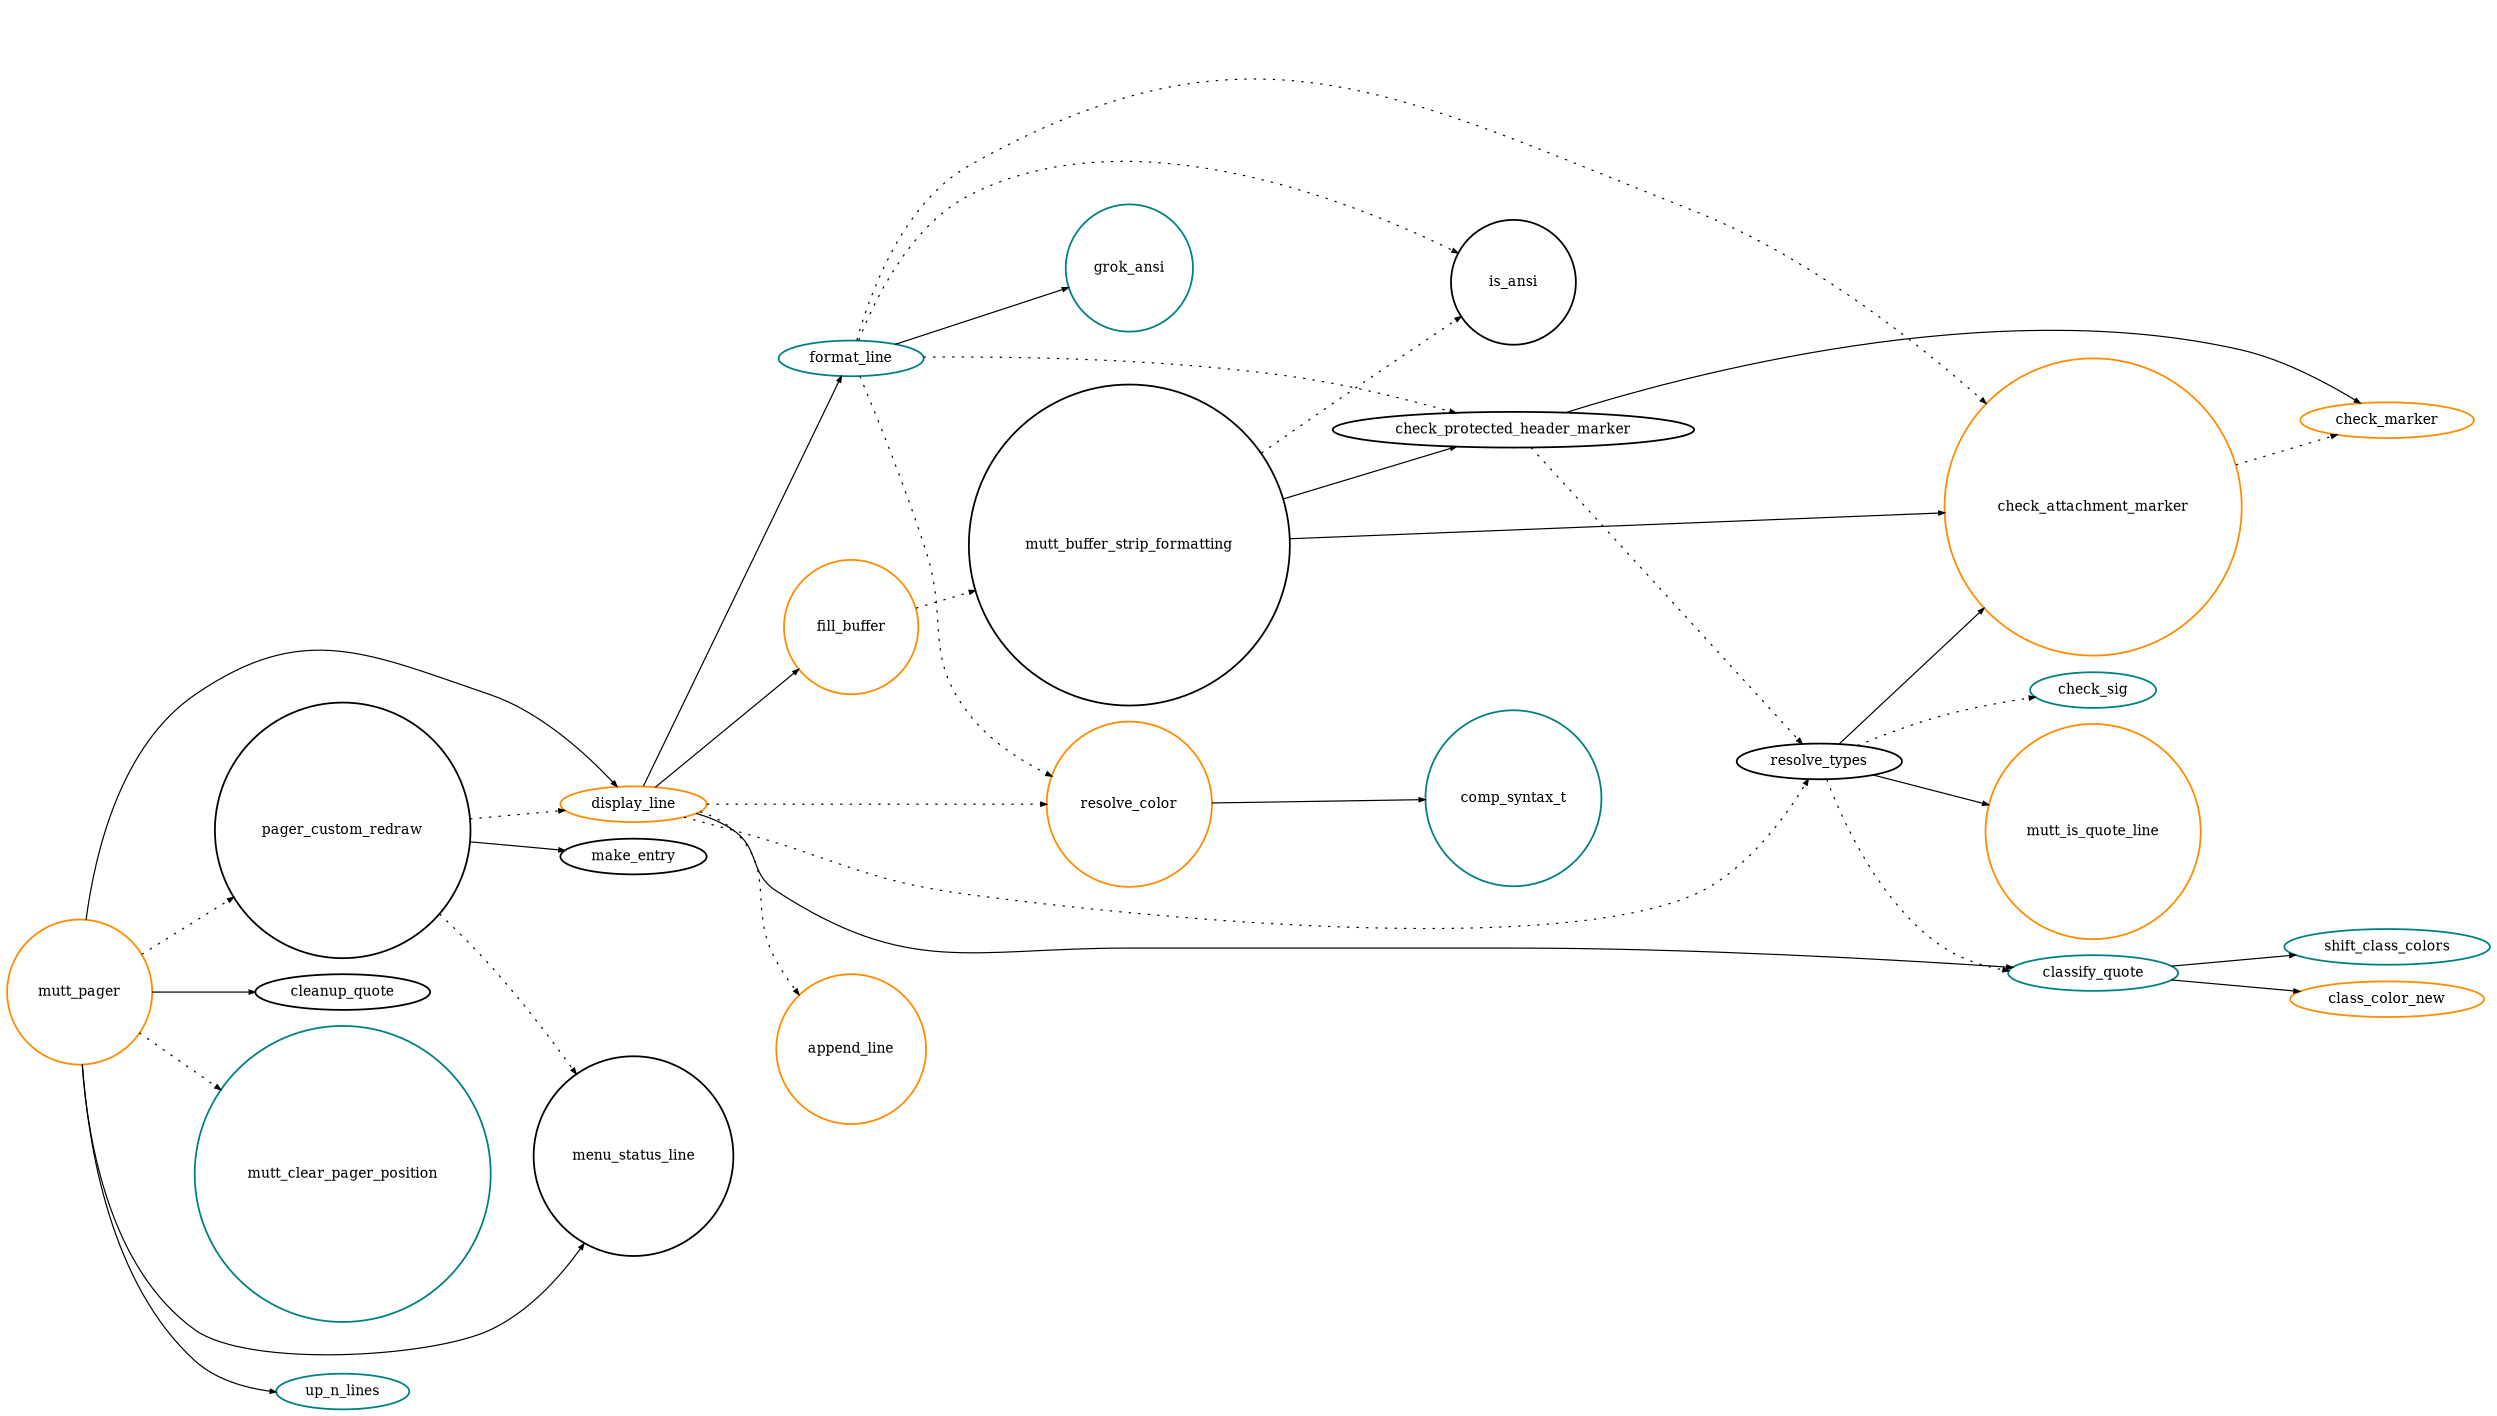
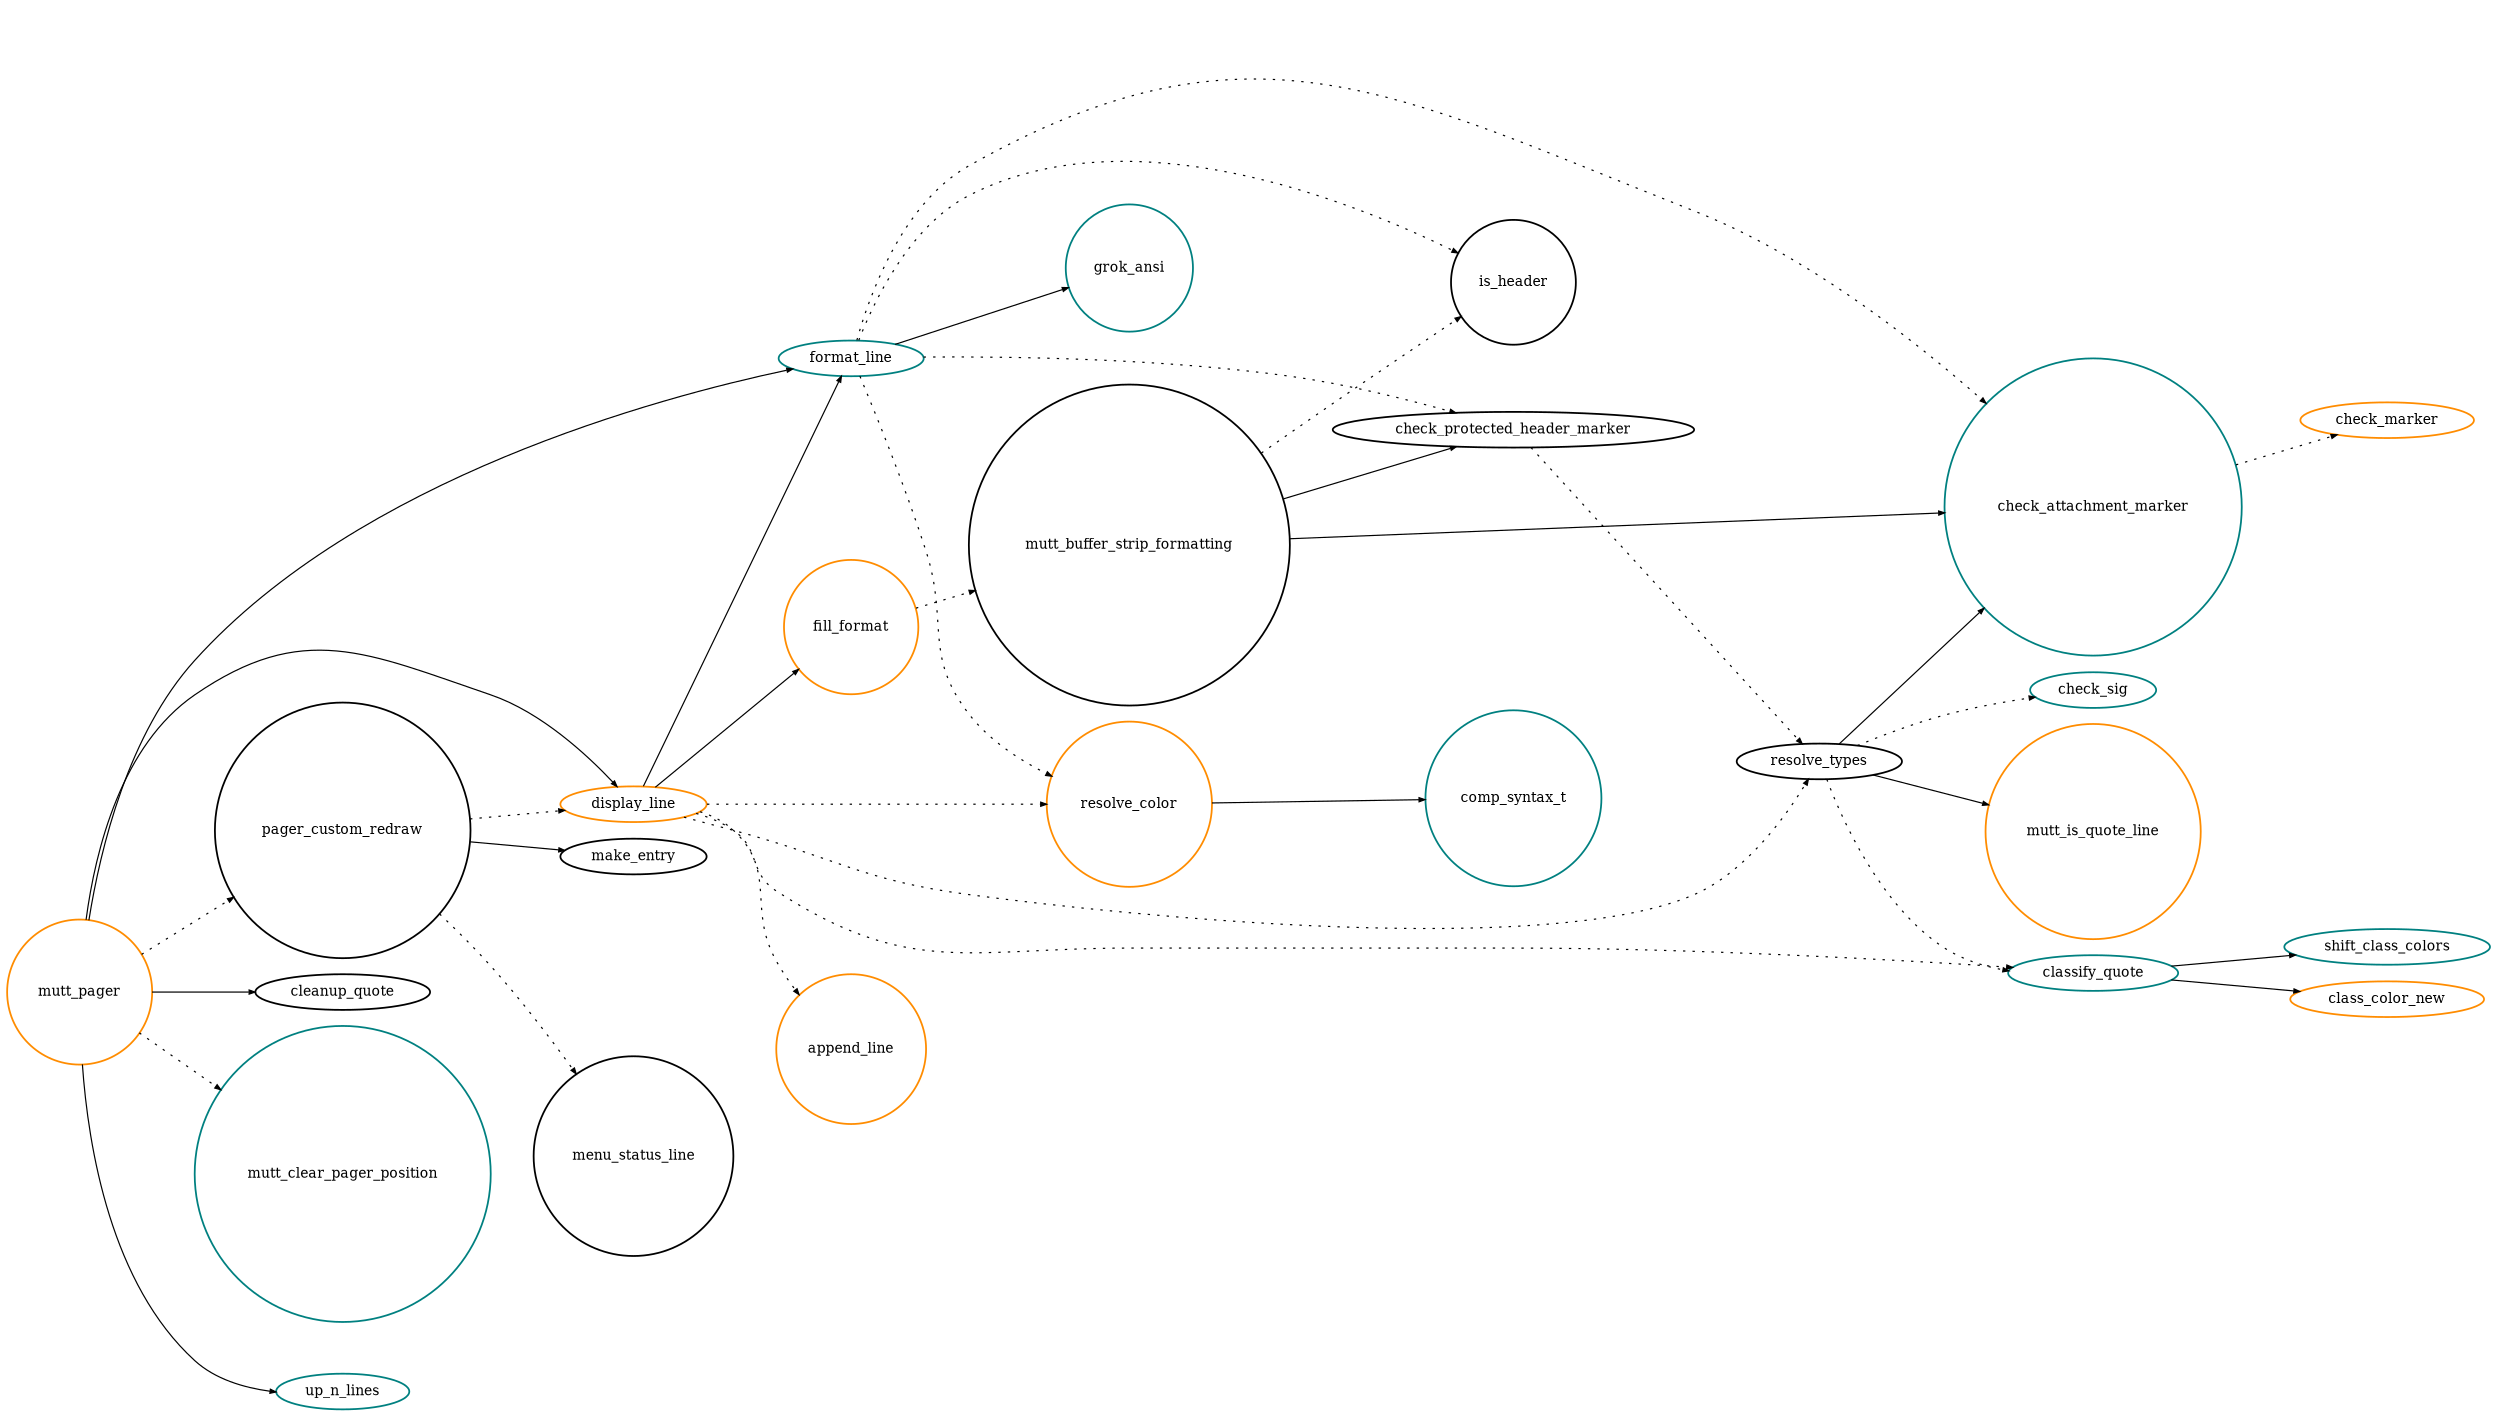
node "is_ansi": label "is_ansi" -> "is_header"
edge "check_protected_header_marker" -> "check_marker": removed
node "check_attachment_marker": color darkorange -> teal
node "fill_buffer": label "fill_buffer" -> "fill_format"
edge "display_line" -> "classify_quote": style solid -> dotted
edge "mutt_pager" -> "menu_status_line": now "mutt_pager" -> "format_line"
